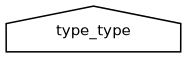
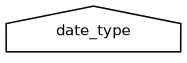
node "type_type": label "type_type" -> "date_type"
